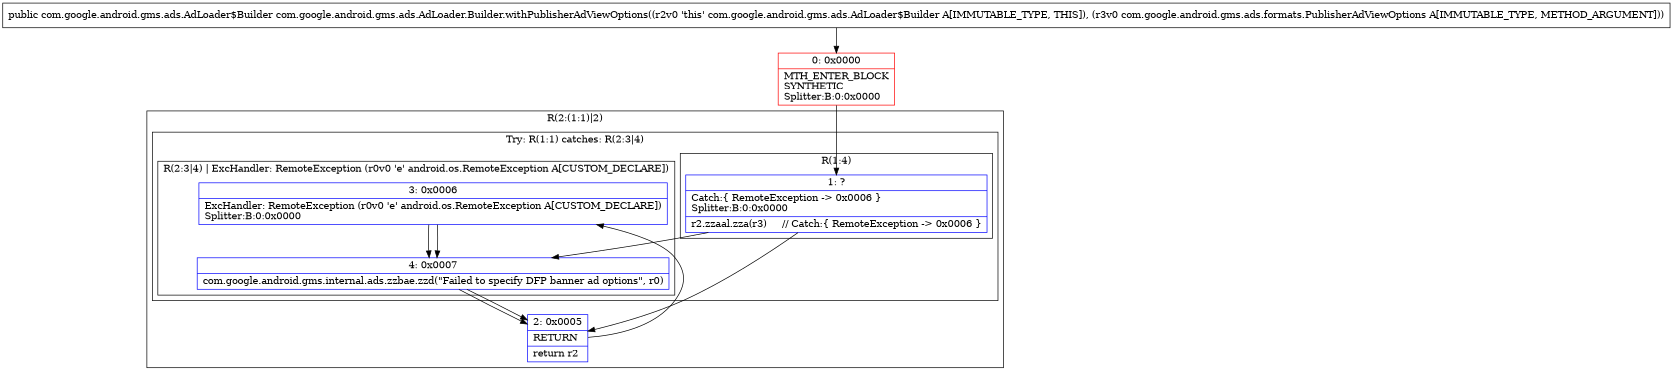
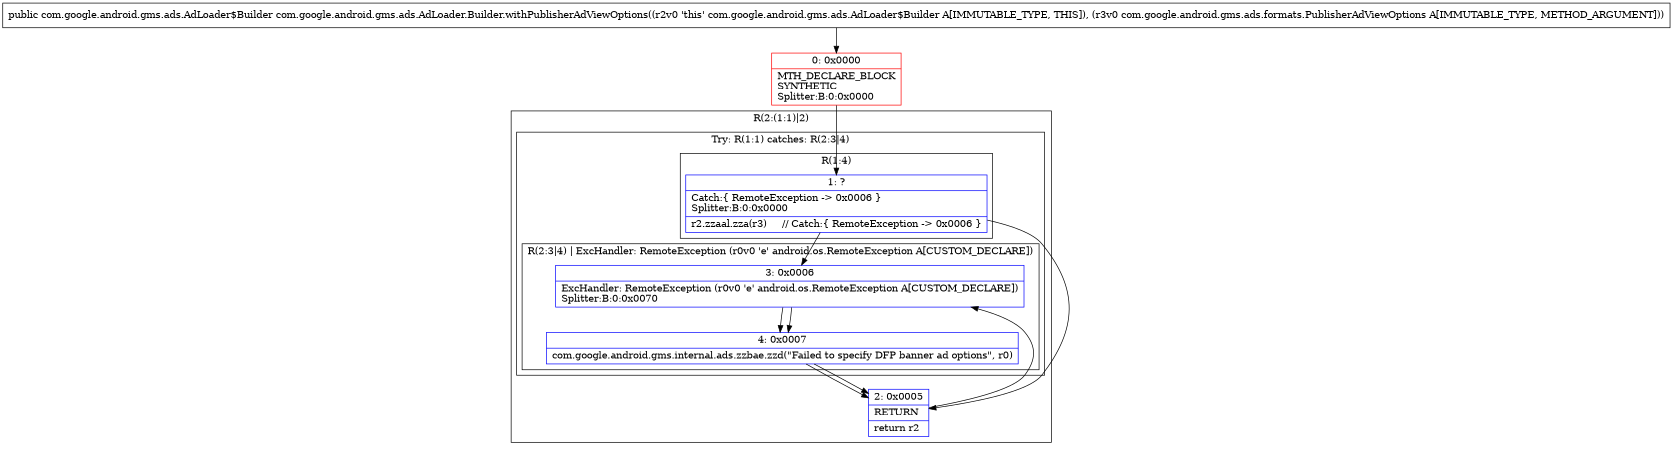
node "0: 0x0000": text "MTH_ENTER_BLOCK" -> "MTH_DECLARE_BLOCK"
node "3: 0x0006": text "Splitter:B:0:0x0000" -> "Splitter:B:0:0x0070"
edge "1: ?" -> "4: 0x0007": now "1: ?" -> "3: 0x0006"
